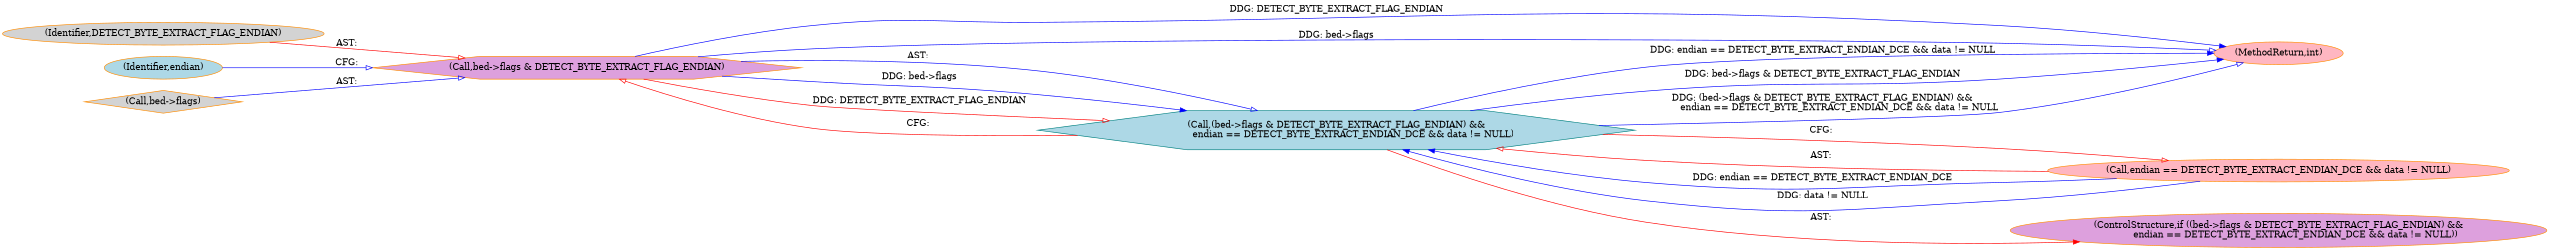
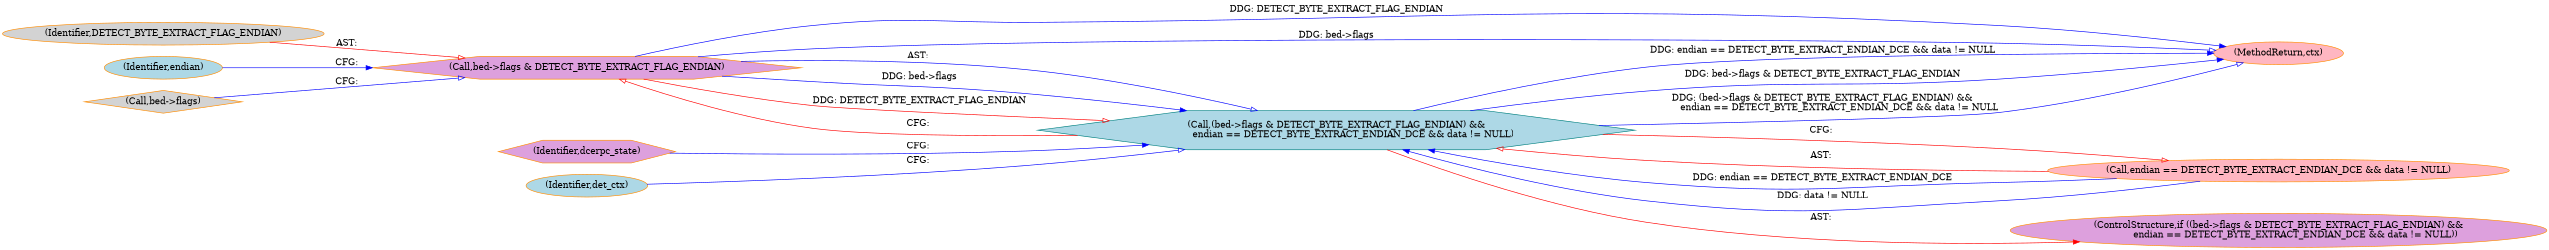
node "(MethodReturn,int)": label "(MethodReturn,int)" -> "(MethodReturn,ctx)"
edge "(Identifier,endian)" -> "(Call,bed->flags & DETECT_BYTE_EXTRACT_FLAG_ENDIAN)": arrowhead onormal -> normal
edge "(Call,bed->flags)" -> "(Call,bed->flags & DETECT_BYTE_EXTRACT_FLAG_ENDIAN)": label "AST: " -> "CFG: "
node "(Identifier,dcerpc_state)": added
node "(Identifier,det_ctx)": added
